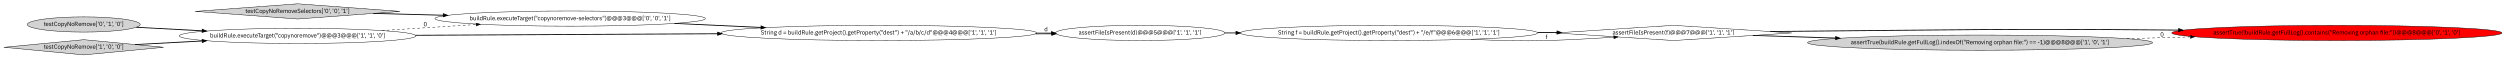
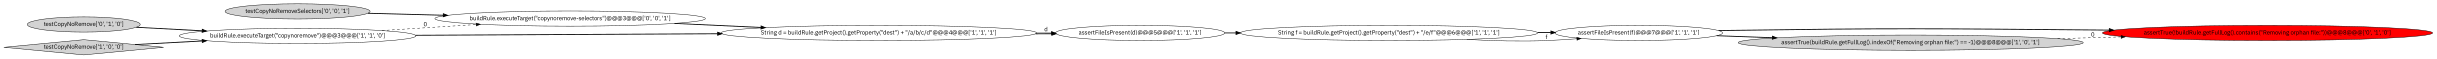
node "testCopyNoRemoveSelectors['0', '0', '1']": shape diamond -> ellipse
node "assertFileIsPresent(f)@@@7@@@['1', '1', '1']": shape diamond -> ellipse
